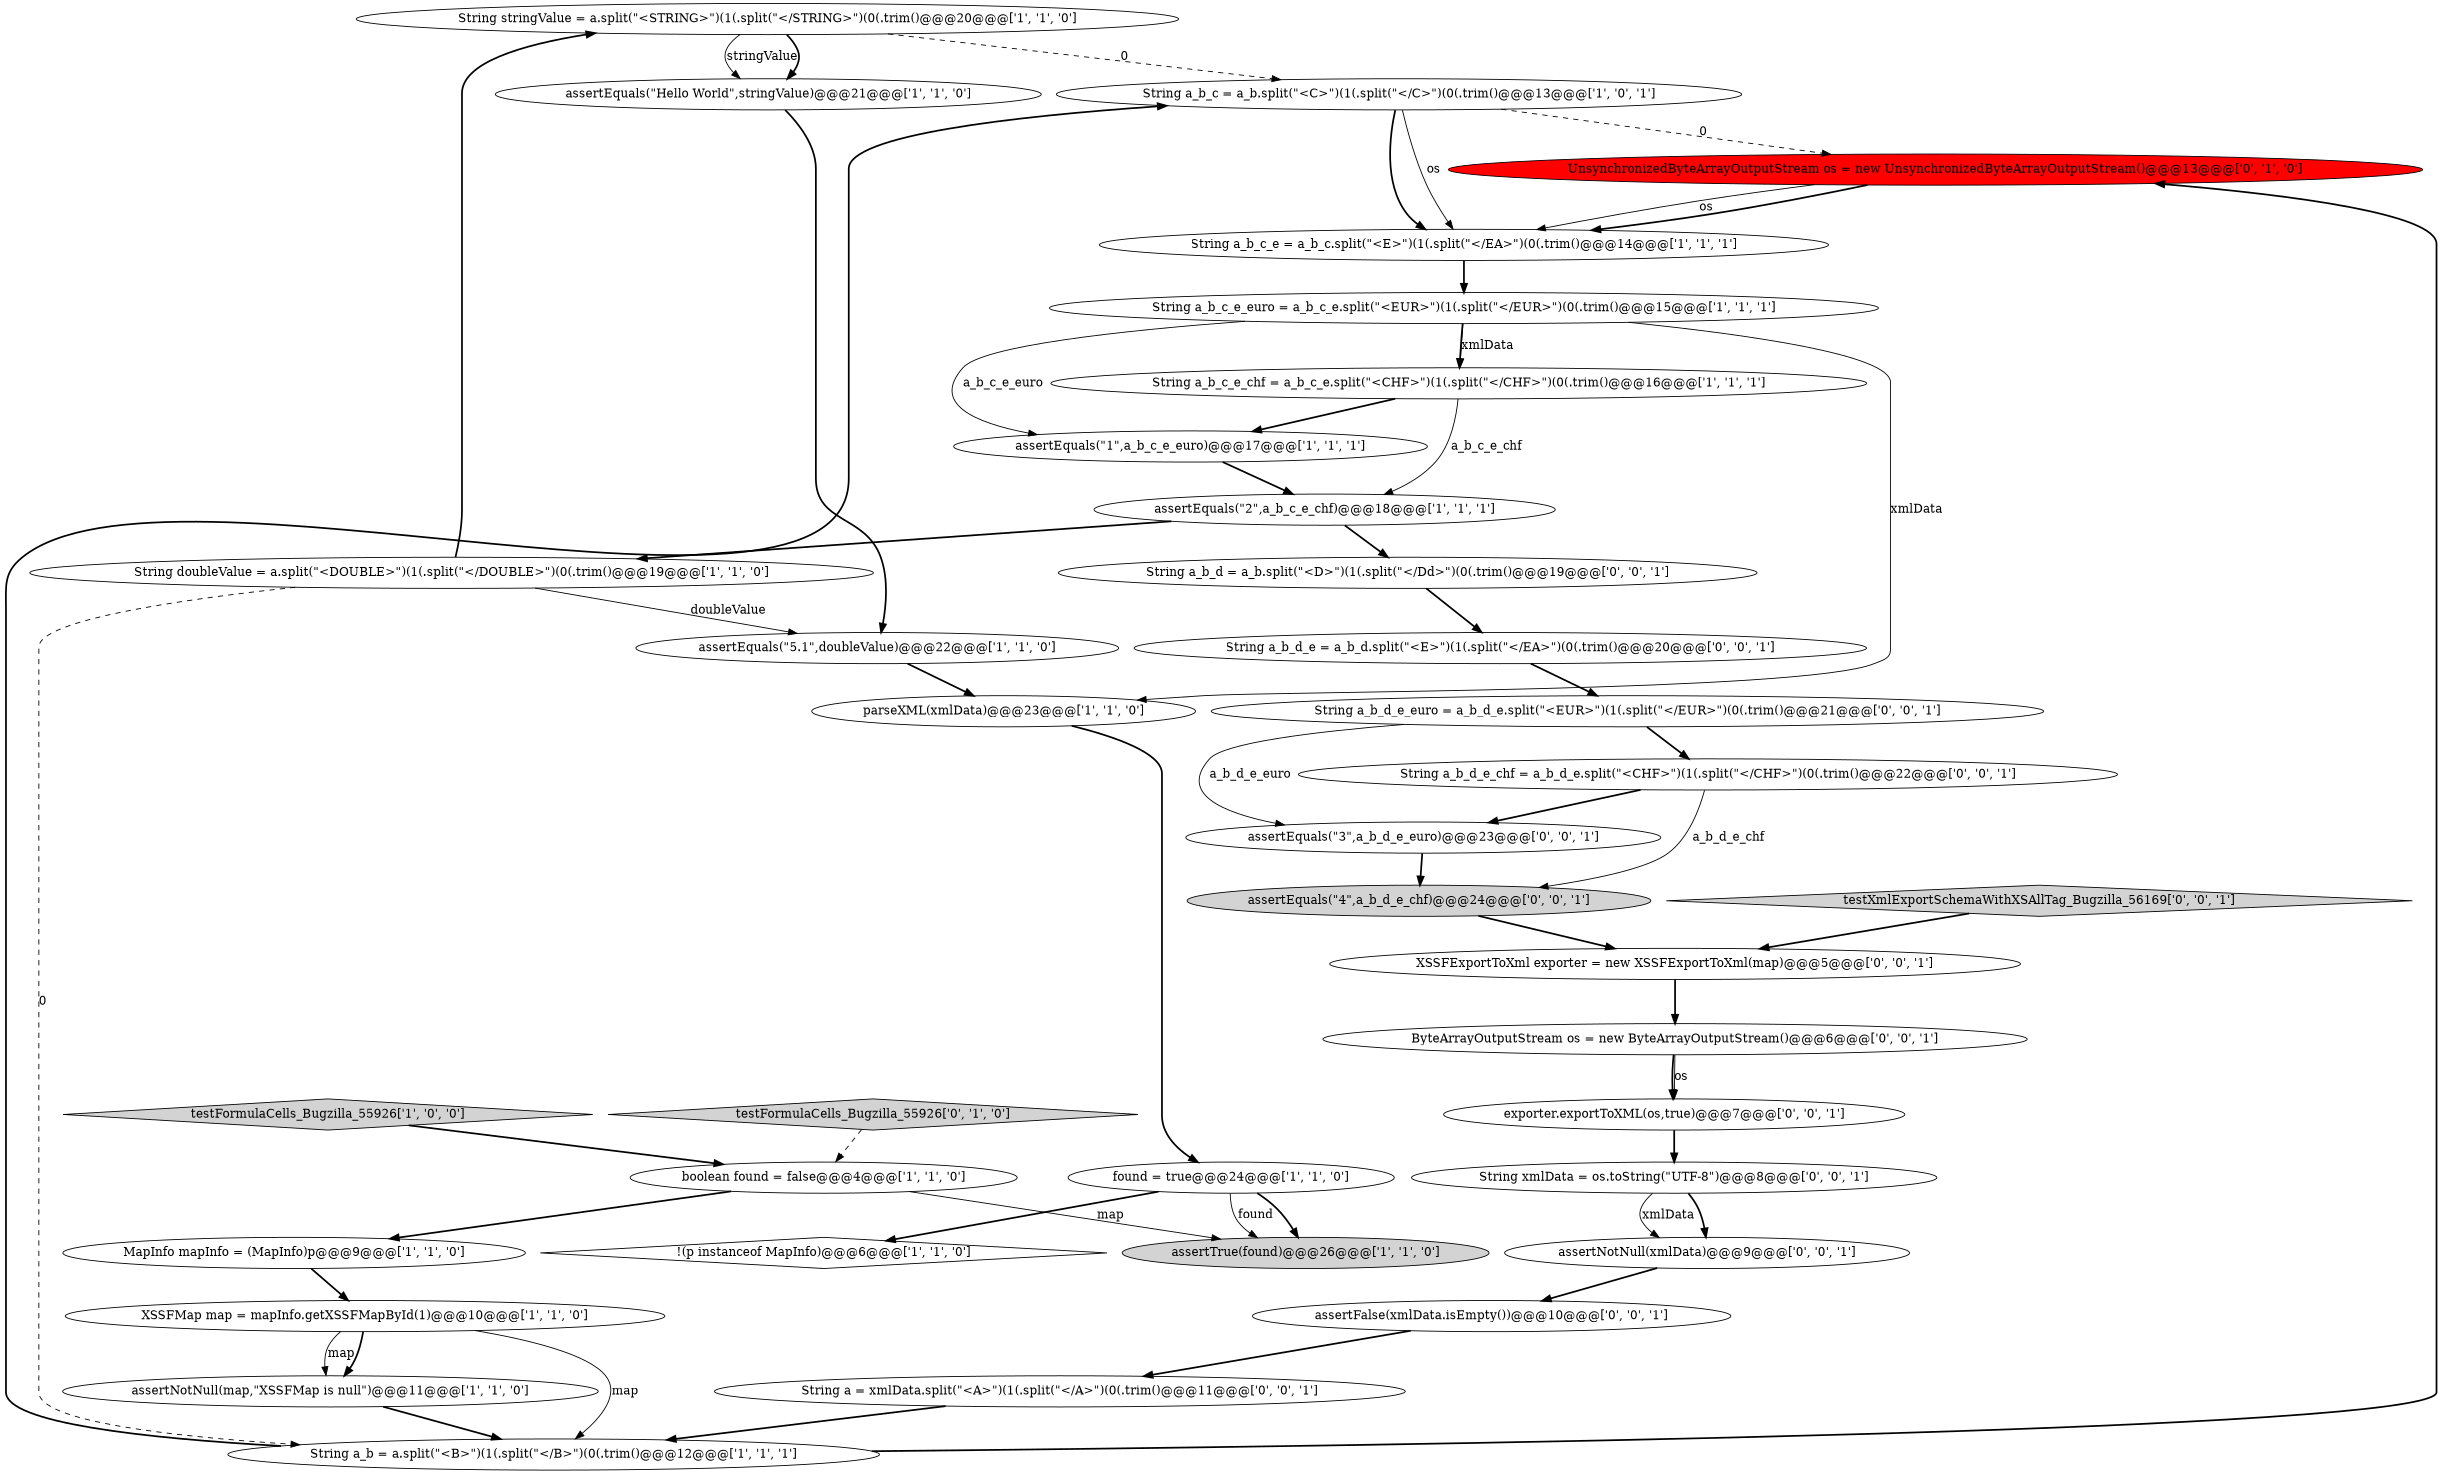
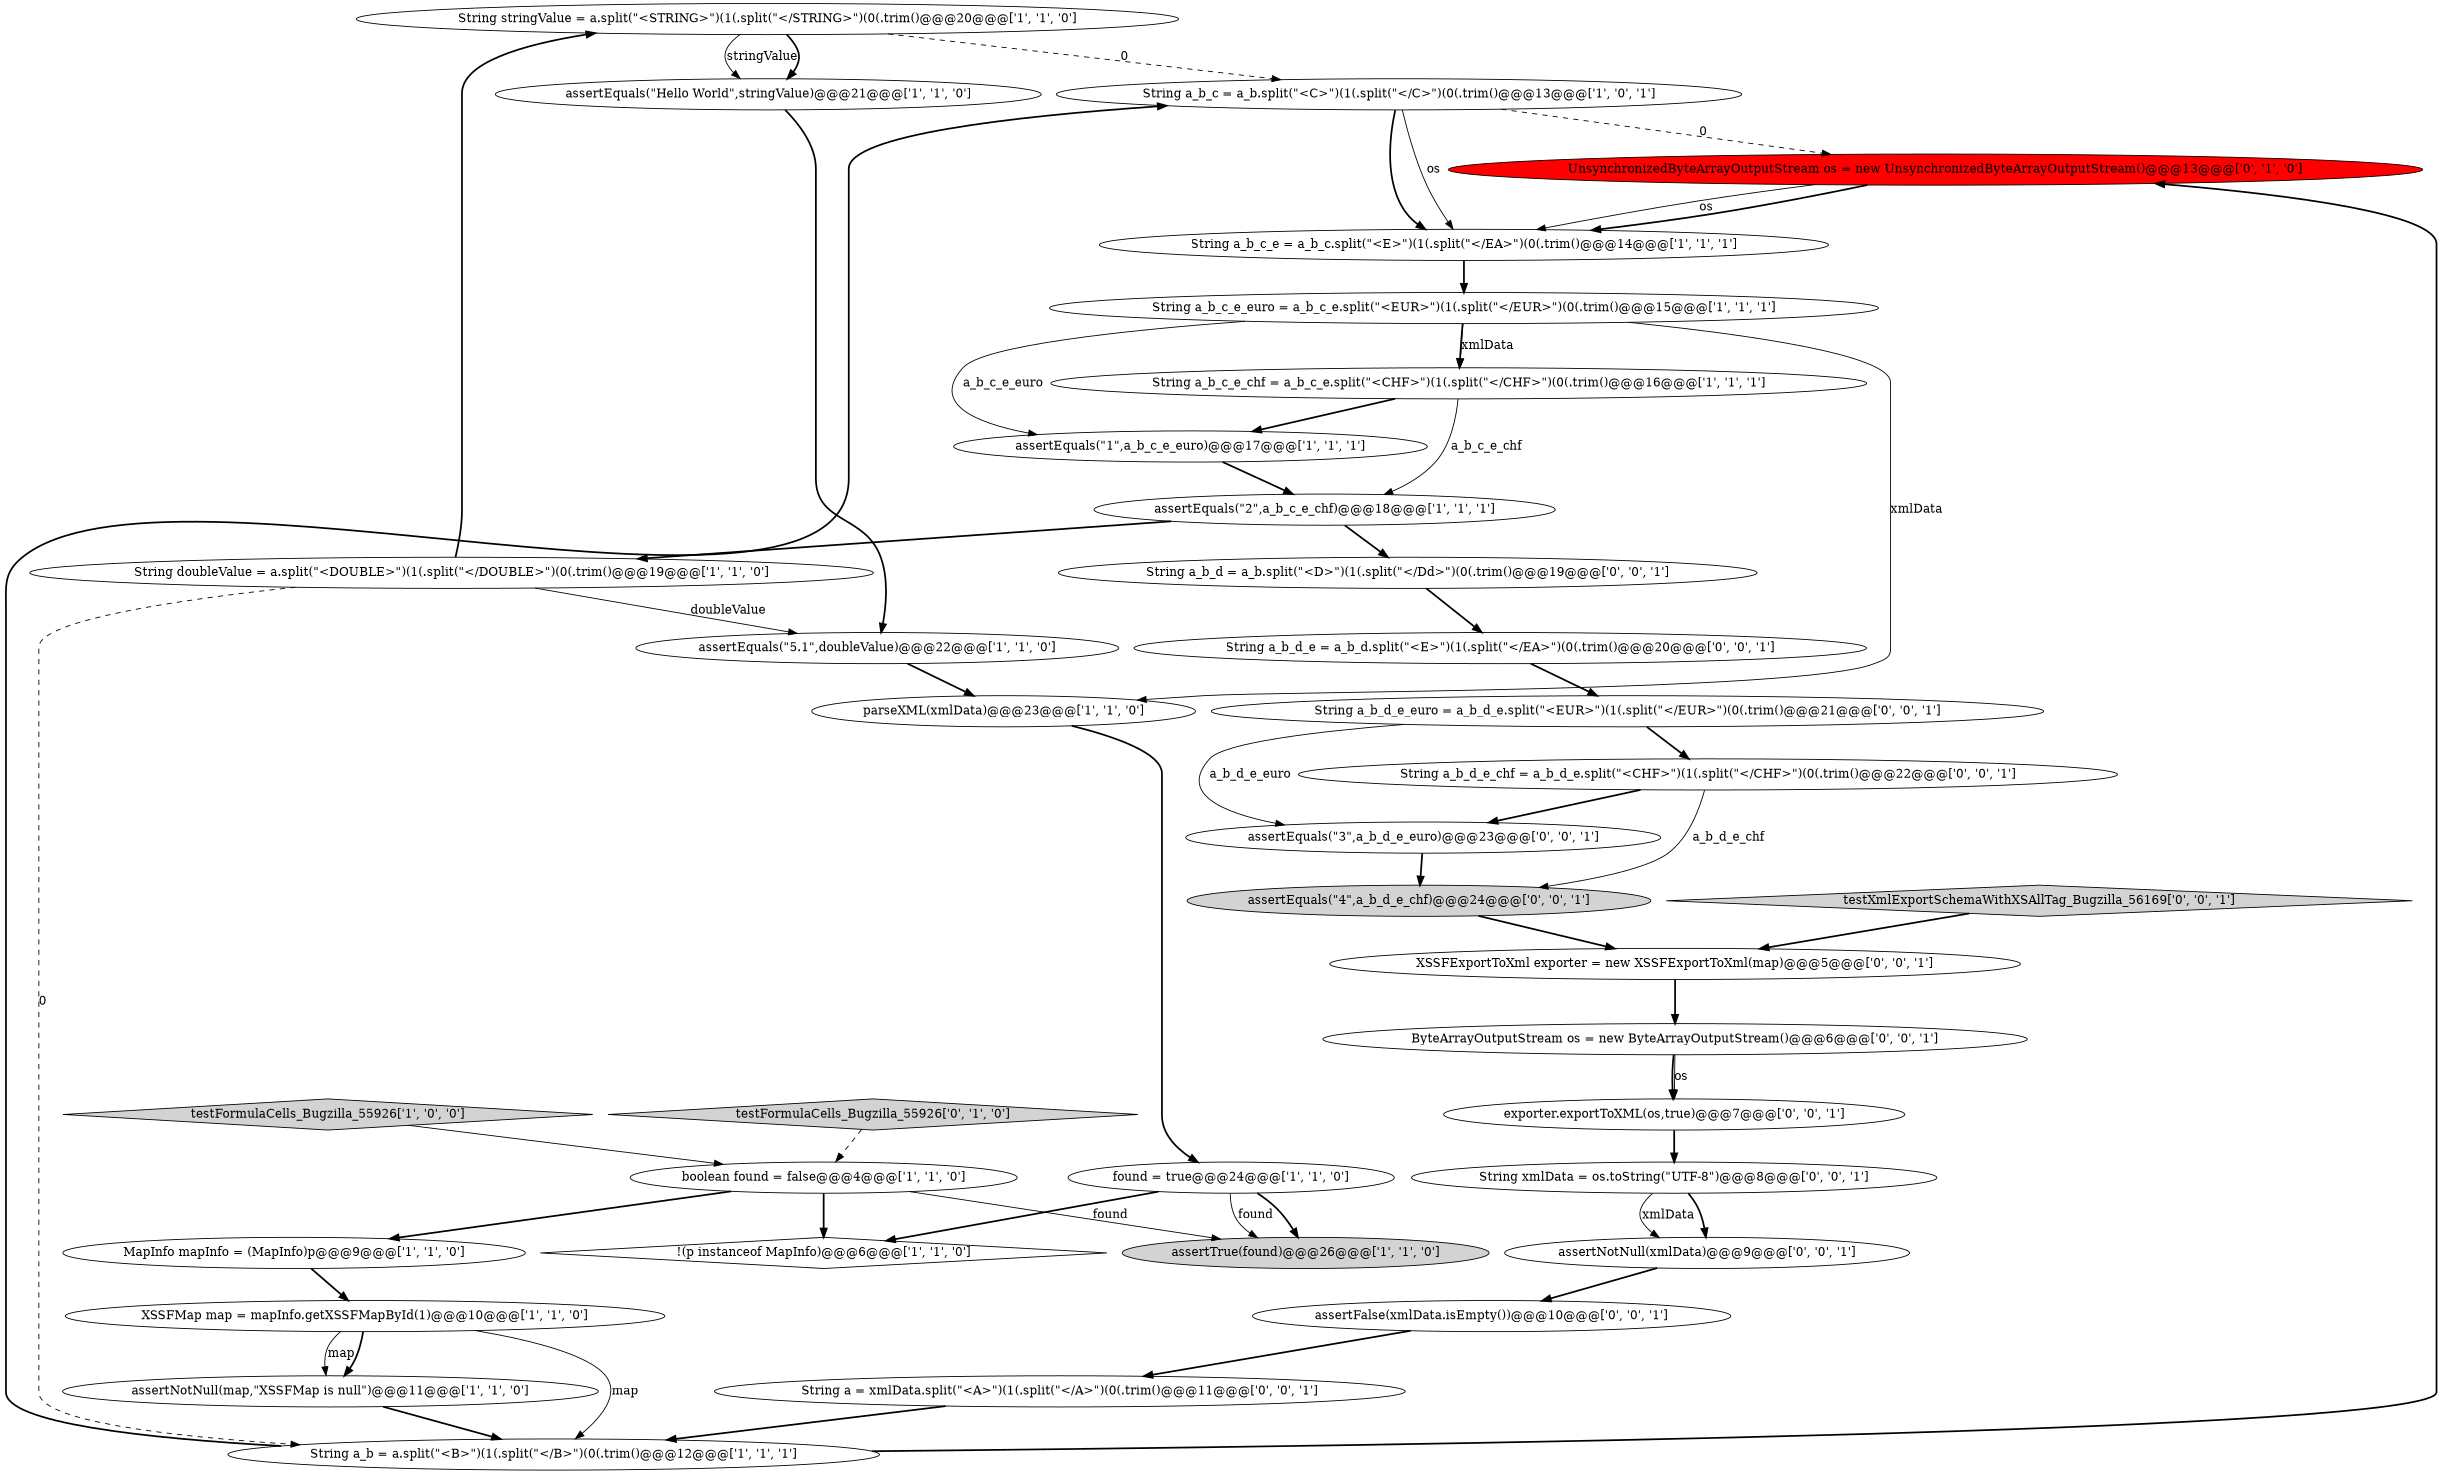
edge "testFormulaCells_Bugzilla_55926['1', '0', '0']" -> "boolean found = false@@@4@@@['1', '1', '0']": style bold -> solid
edge "boolean found = false@@@4@@@['1', '1', '0']" -> "!(p instanceof MapInfo)@@@6@@@['1', '1', '0']": added
edge "boolean found = false@@@4@@@['1', '1', '0']" -> "assertTrue(found)@@@26@@@['1', '1', '0']": label "map" -> "found"
